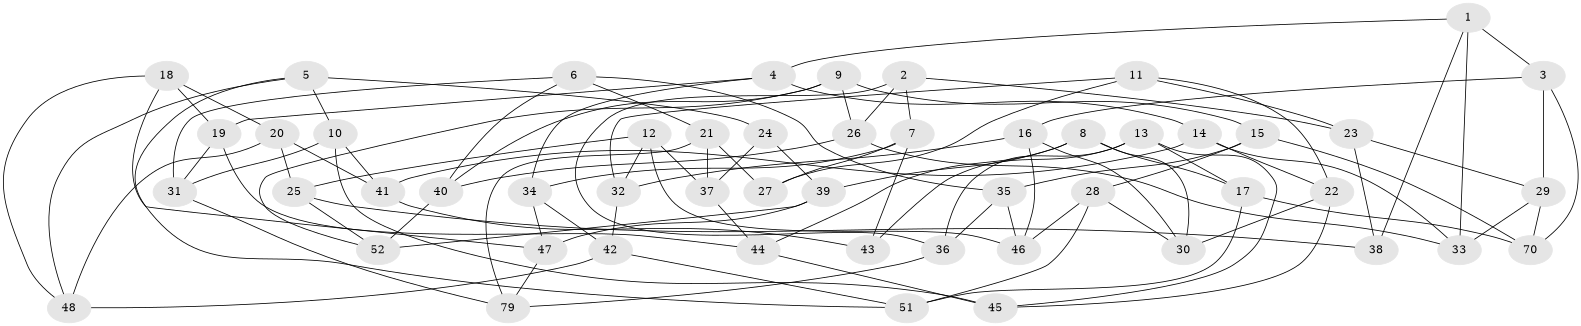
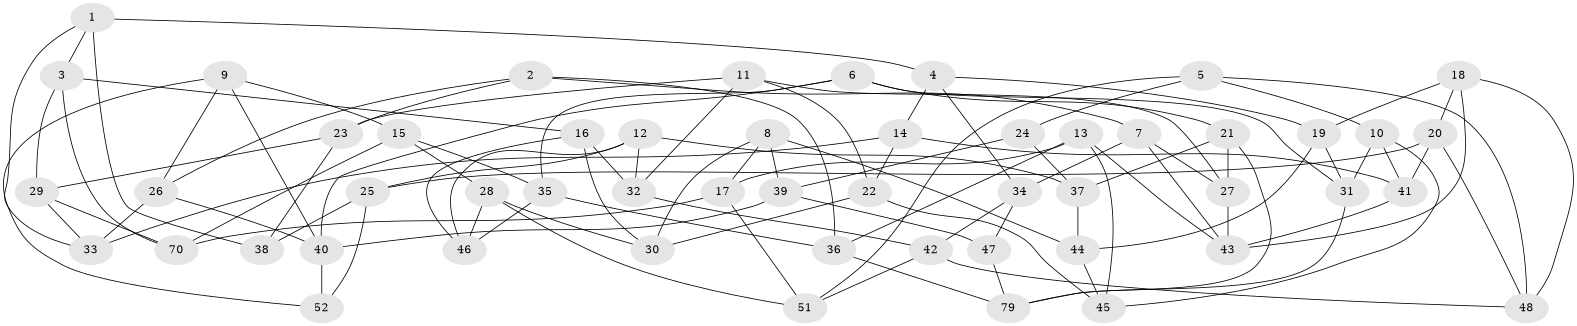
edge "18" -- "47": now "18" -- "43"
edge "27" -- "43": added
edge "39" -- "52": now "39" -- "40"
